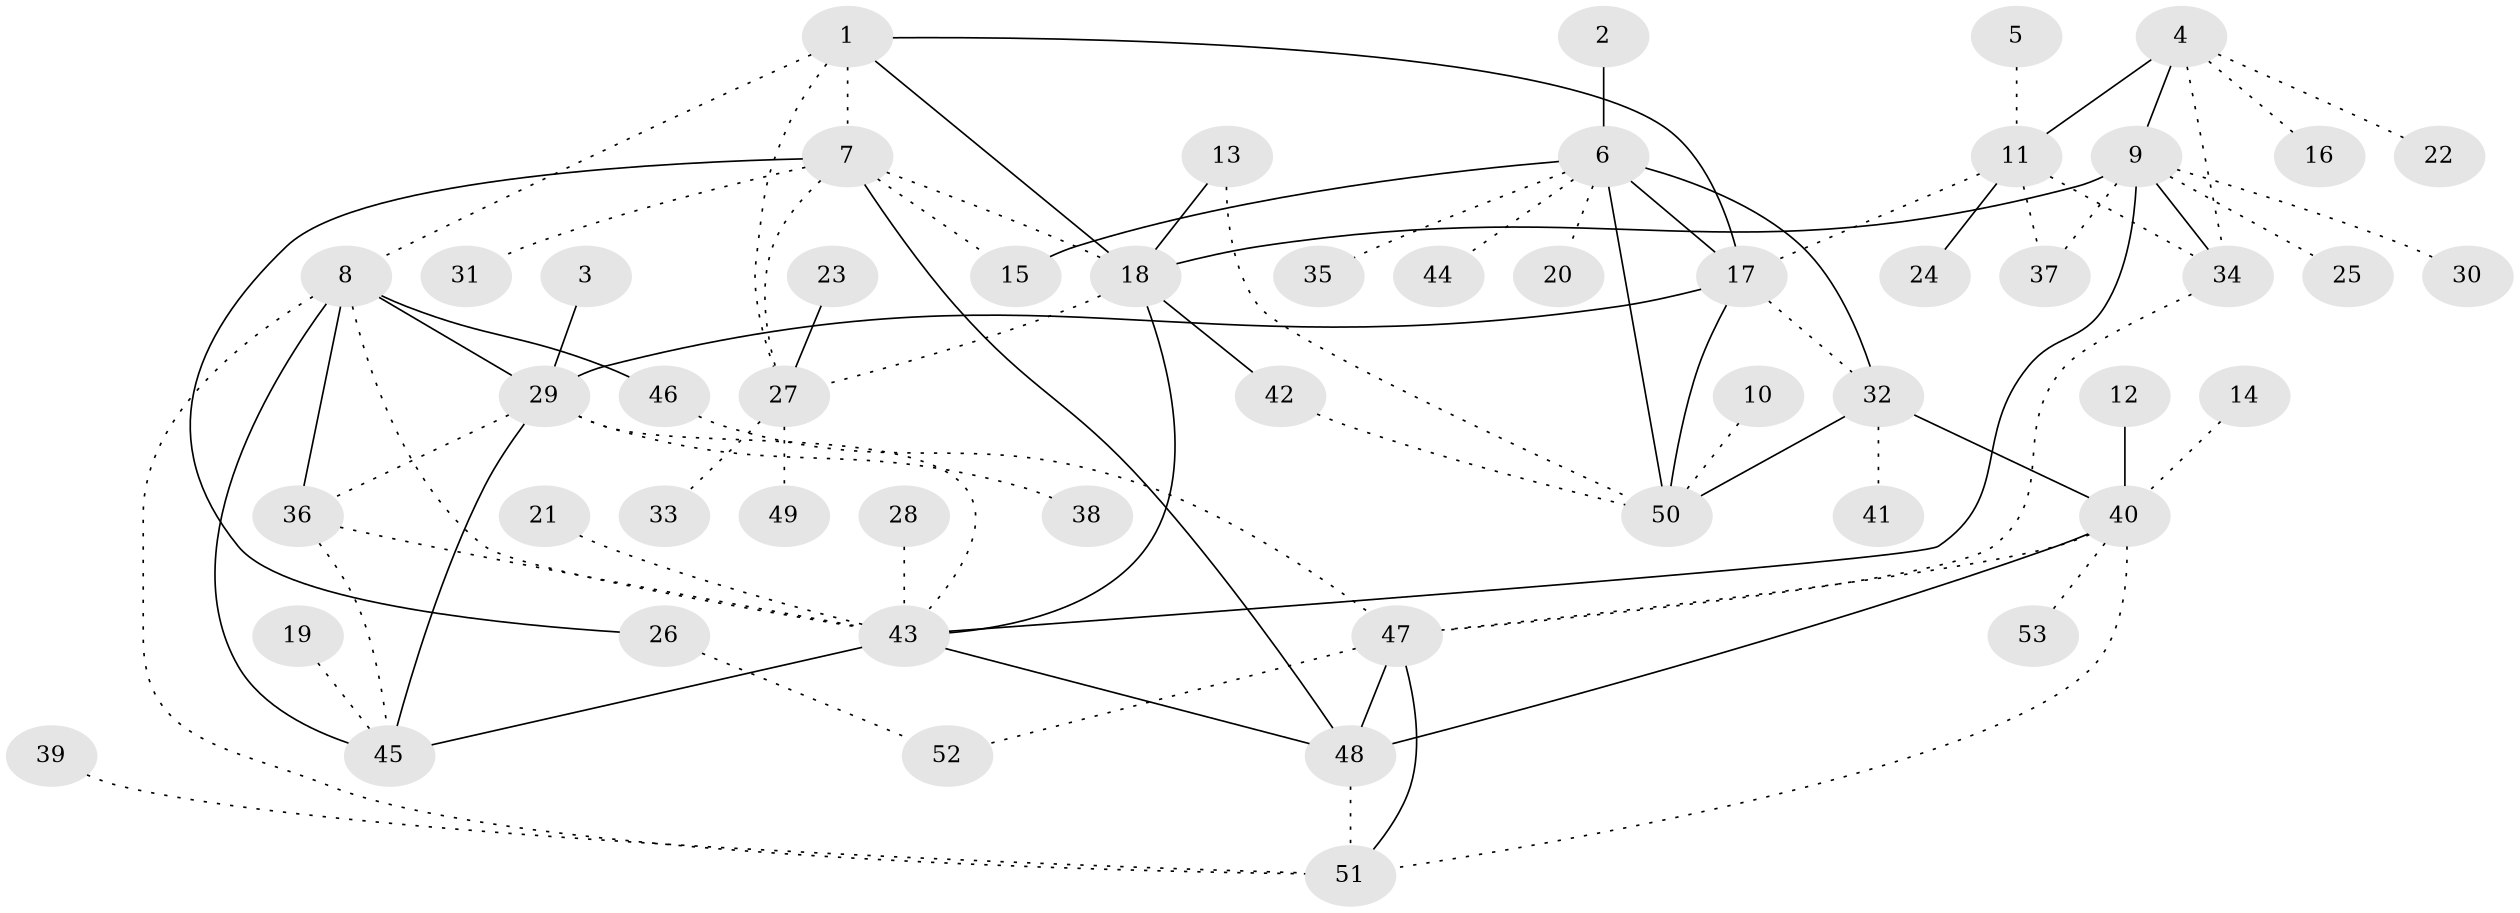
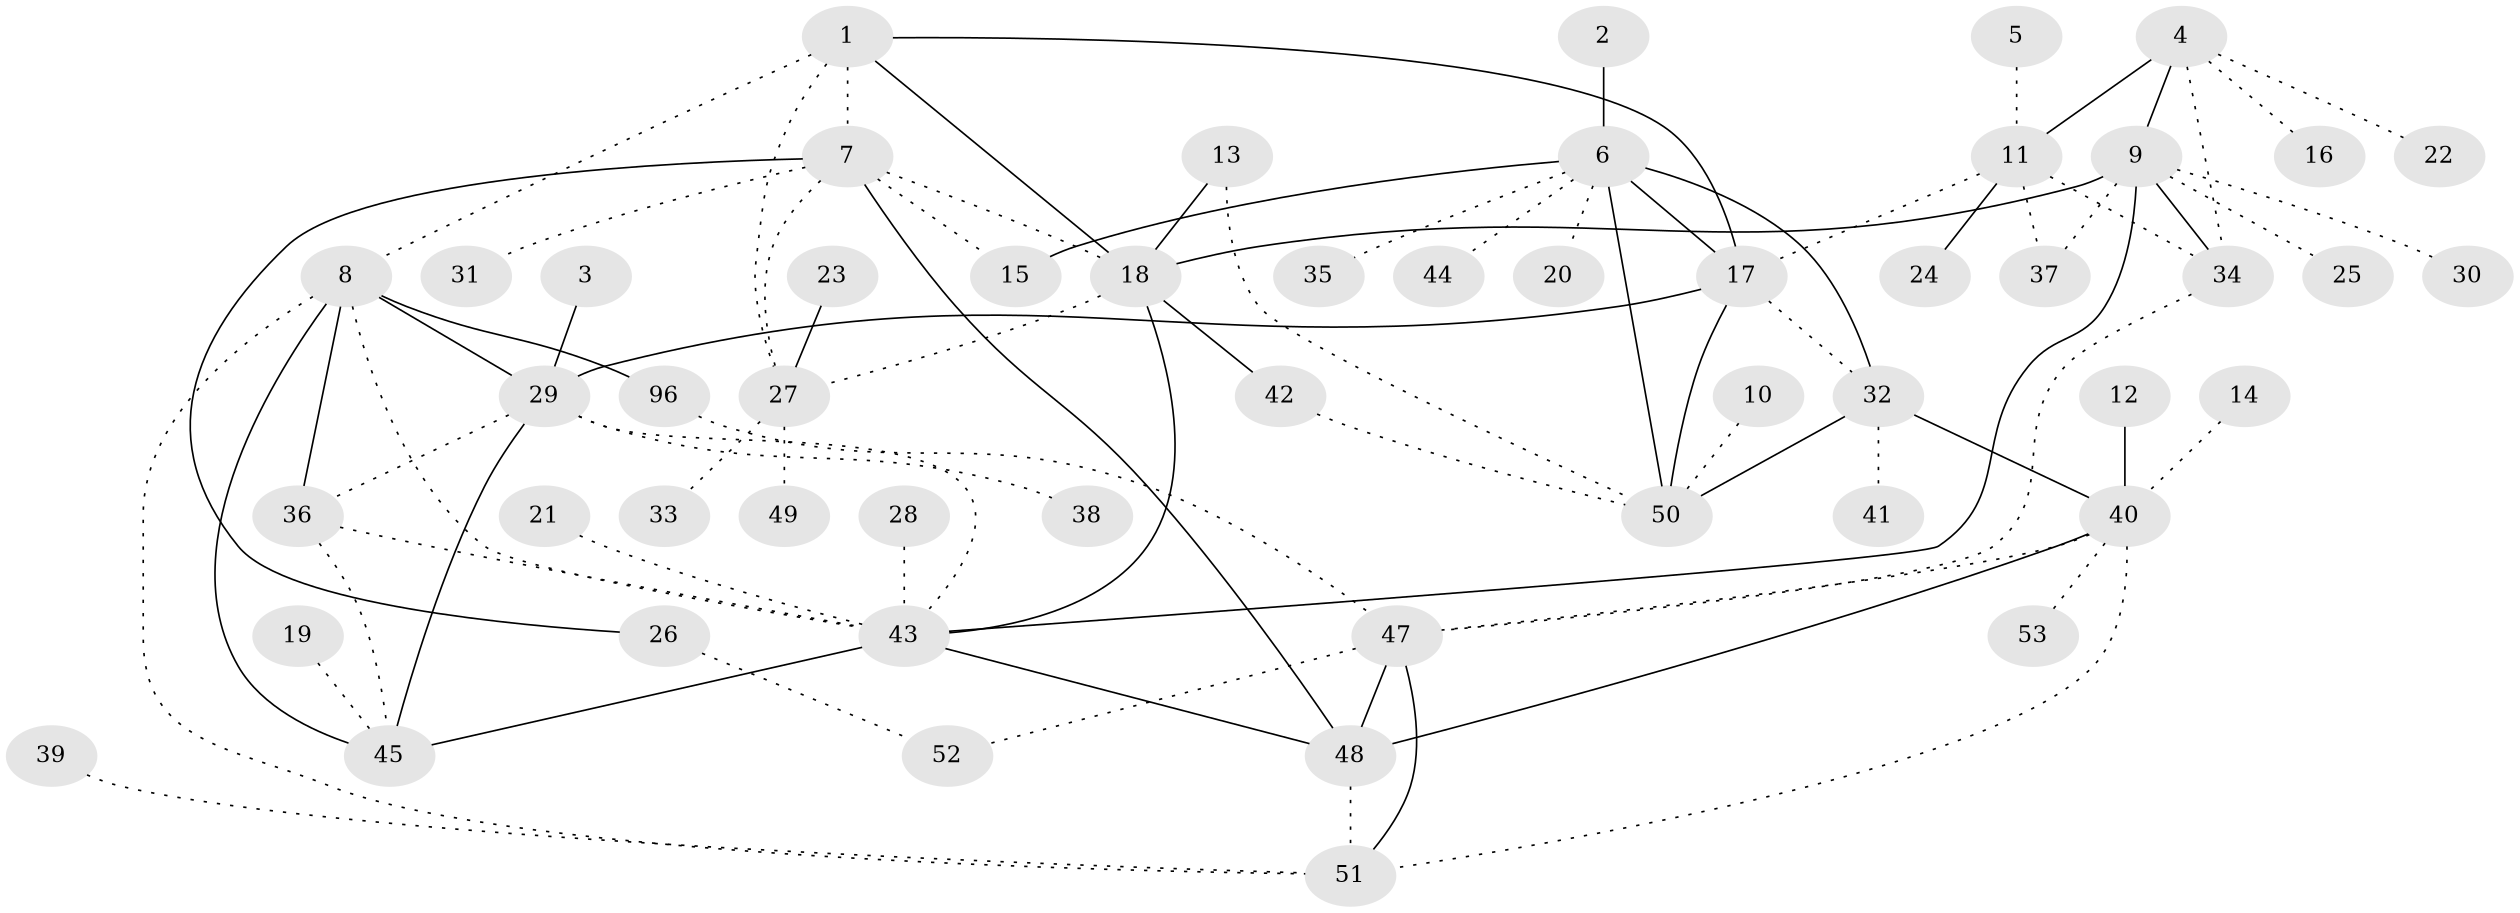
node "46": label "46" -> "96"
